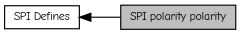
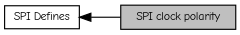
node "SPI polarity polarity": label "SPI polarity polarity" -> "SPI clock polarity"
